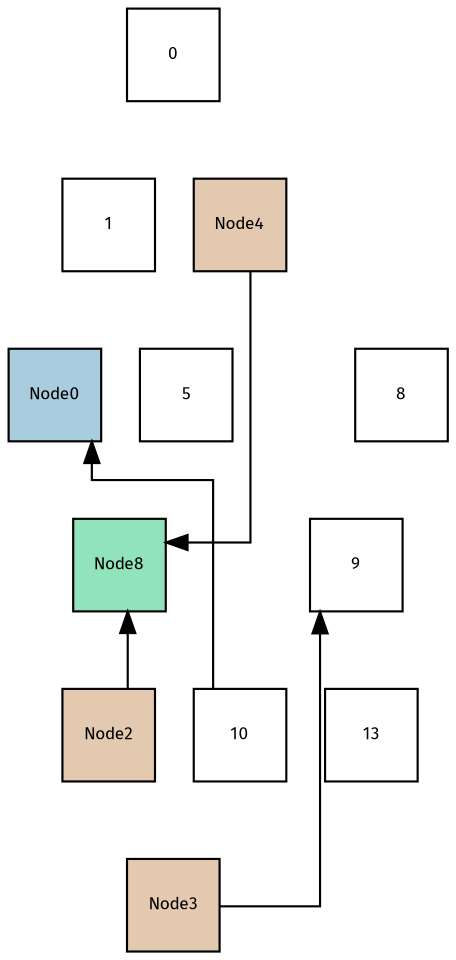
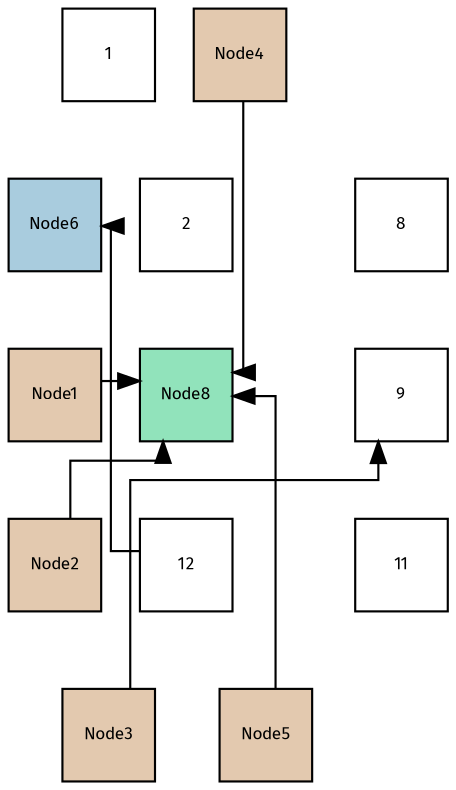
node "0": removed
node "Node0": label "Node0" -> "Node6"
node "Node1": added
node "5": label "5" -> "2"
node "10": label "10" -> "12"
node "Node5": added
node "13": label "13" -> "11"
